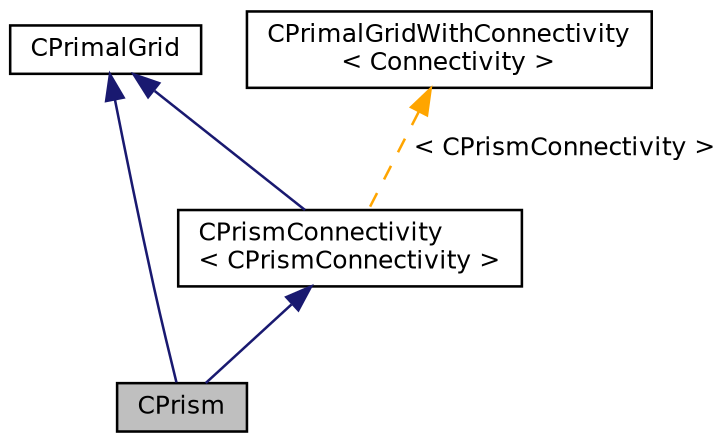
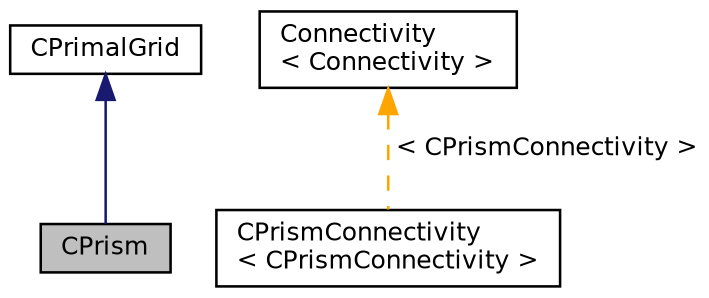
node "CPrimalGridWithConnectivity < Connectivity >": label "CPrimalGridWithConnectivity < Connectivity >" -> "Connectivity < Connectivity >"
edge "CPrismConnectivity < CPrismConnectivity >" -> "CPrimalGrid": removed
edge "CPrism" -> "CPrismConnectivity < CPrismConnectivity >": removed
